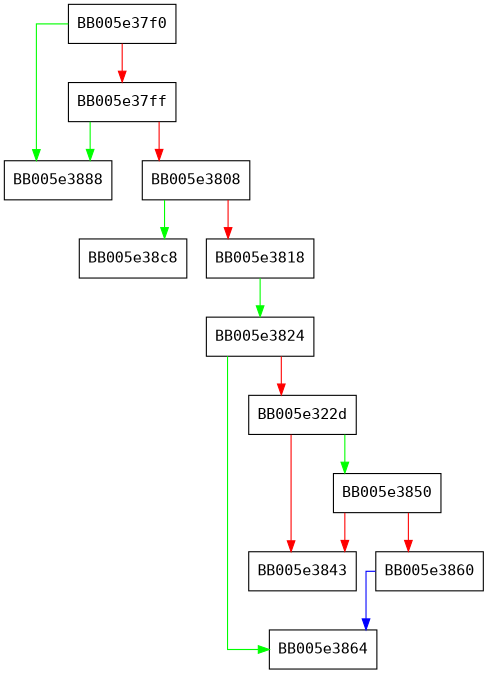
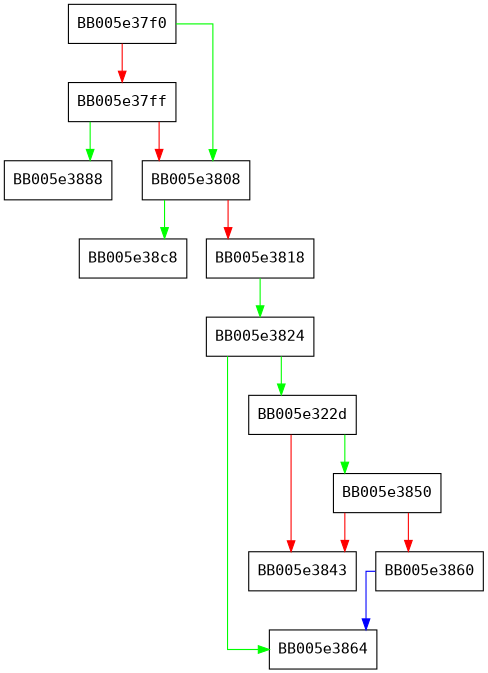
edge "BB005e37f0" -> "BB005e3888": now "BB005e37f0" -> "BB005e3808"
edge "BB005e3824" -> "BB005e322d": color red -> green
